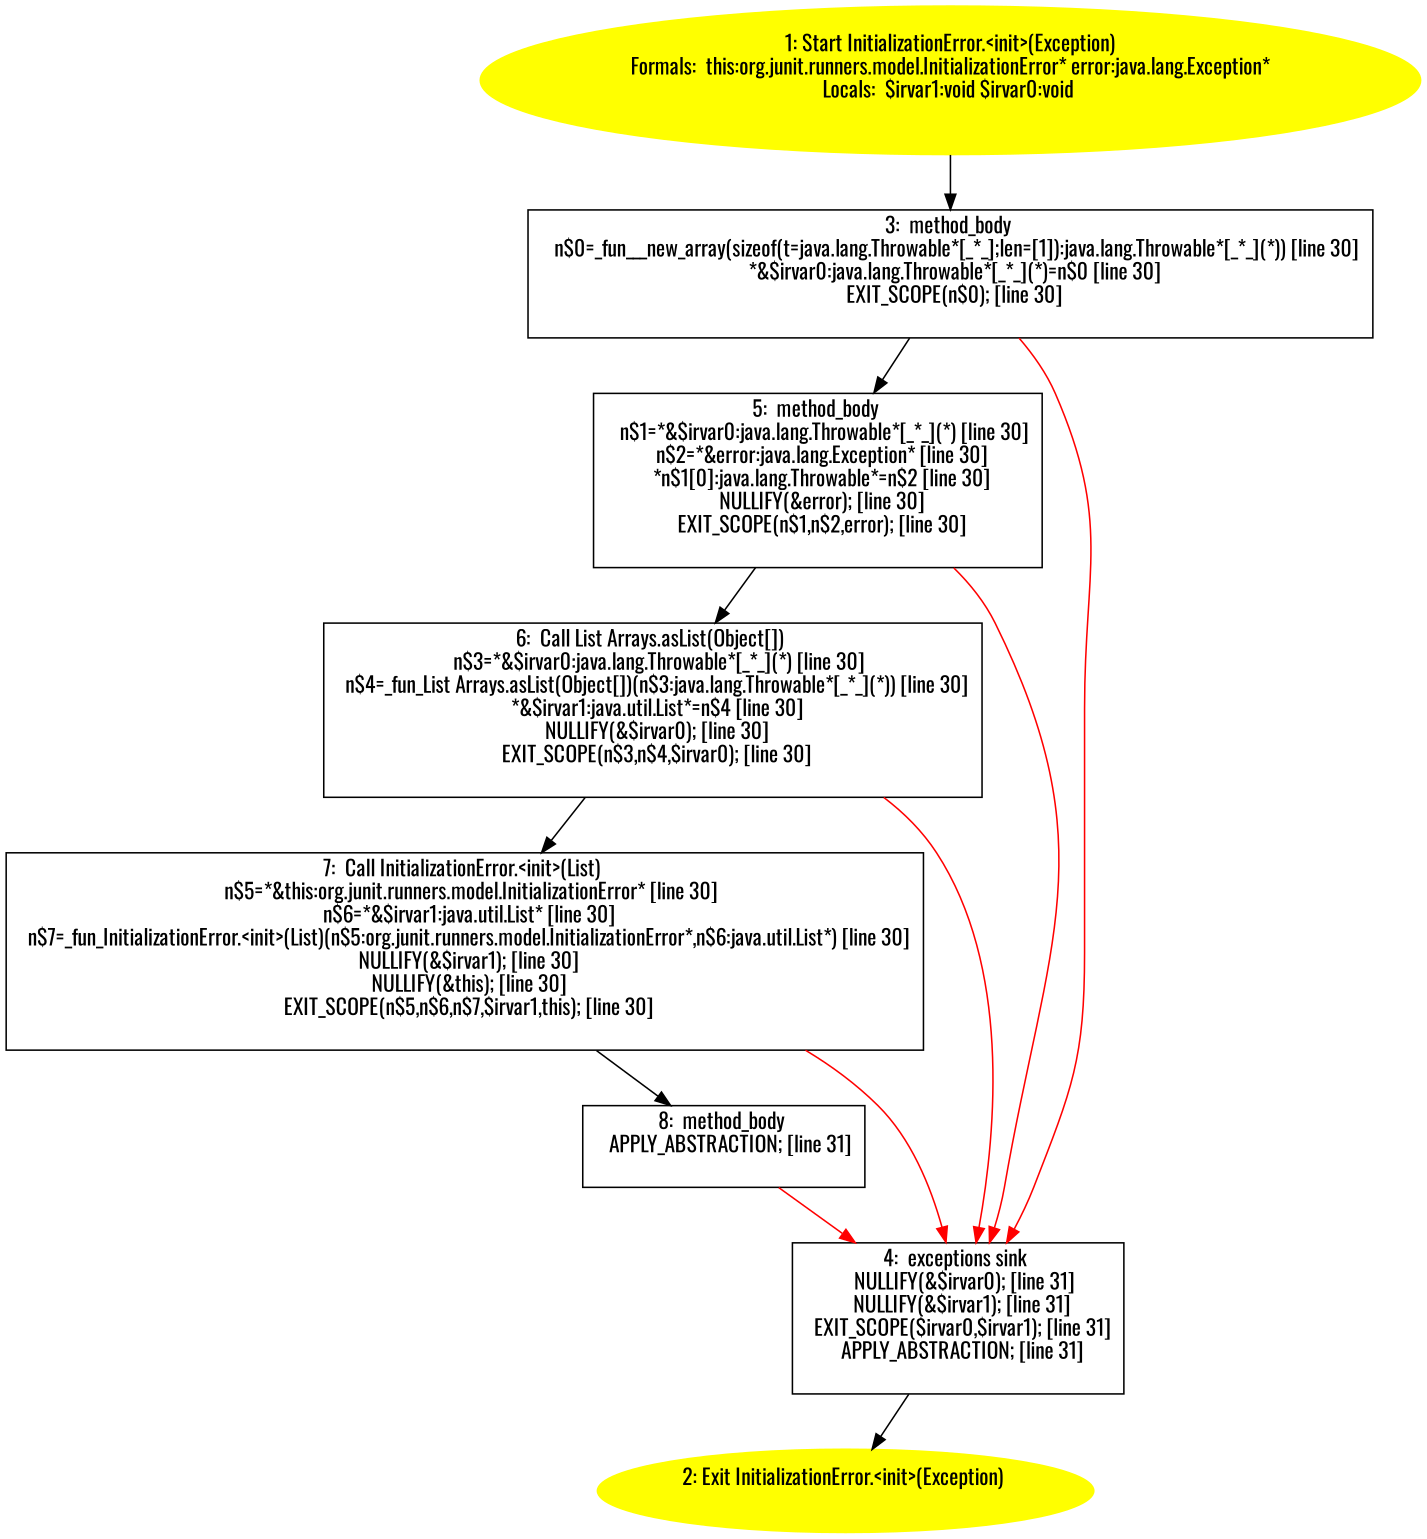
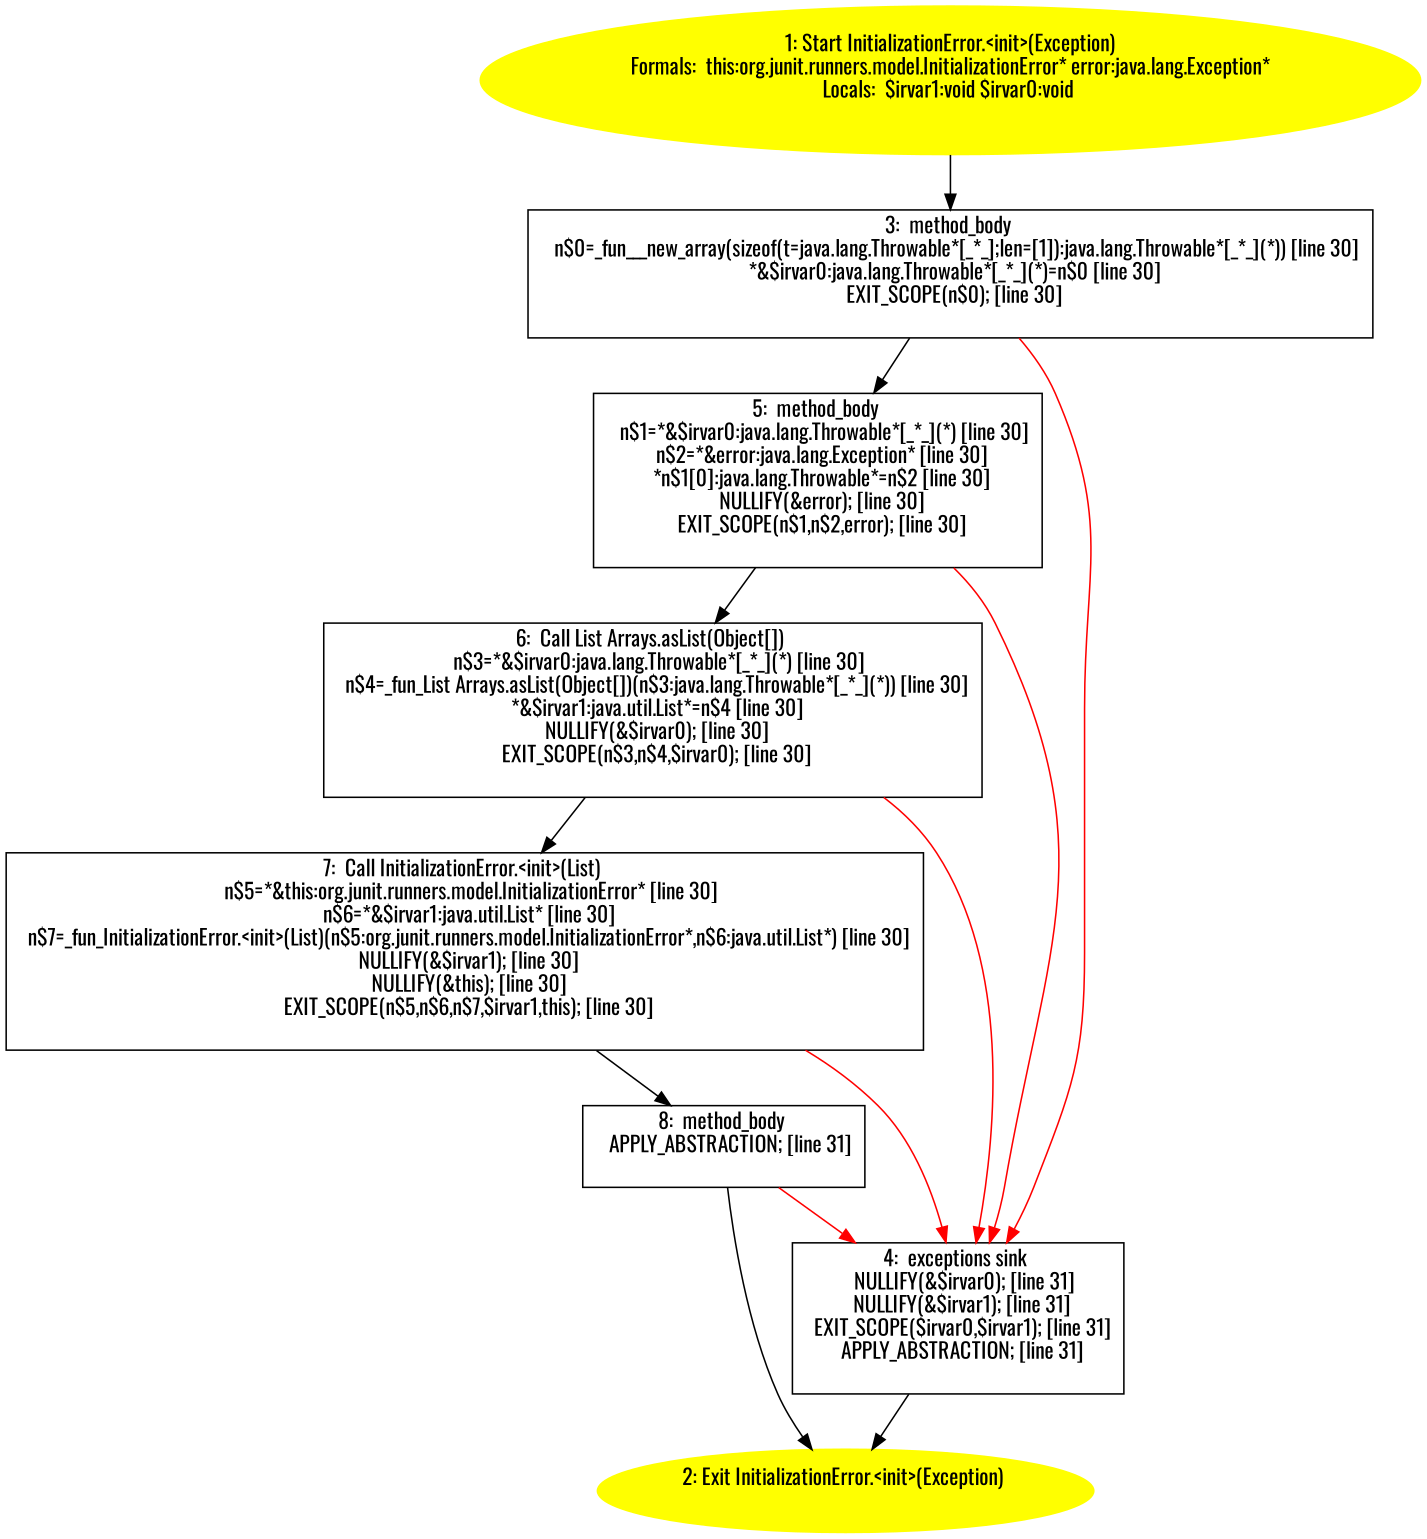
edge "8:  method_body APPLY_ABSTRACTION; [line 31]" -> "2: Exit InitializationError.<init>(Exception)": added
